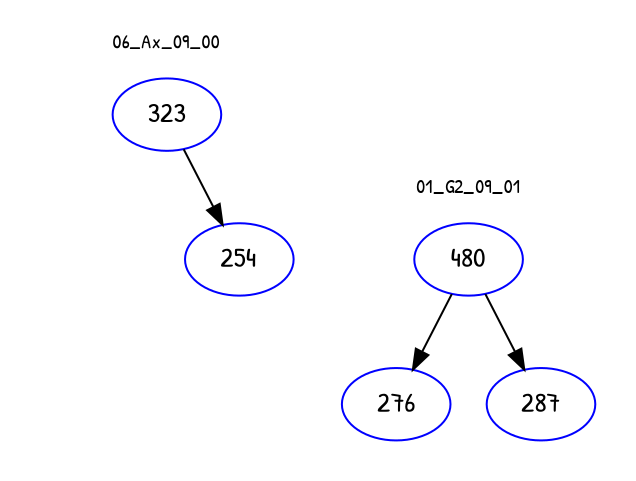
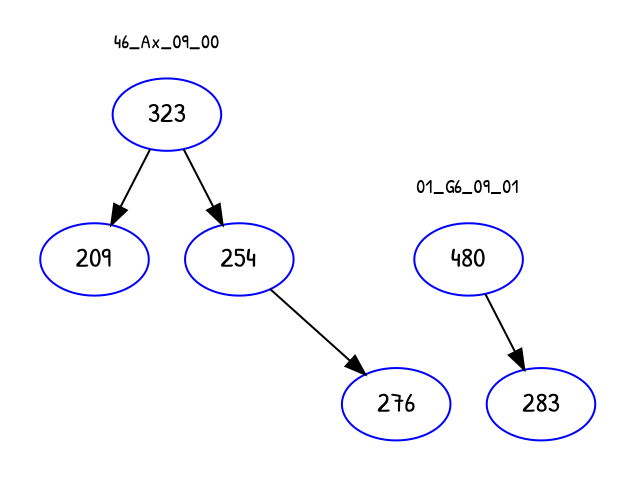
cluster "06_Ax_09_00": label "06_Ax_09_00" -> "46_Ax_09_00"
cluster "01_G2_09_01": label "01_G2_09_01" -> "01_G6_09_01"
node "209": added
edge "480" -> "276": now "254" -> "276"
node "287": label "287" -> "283"
